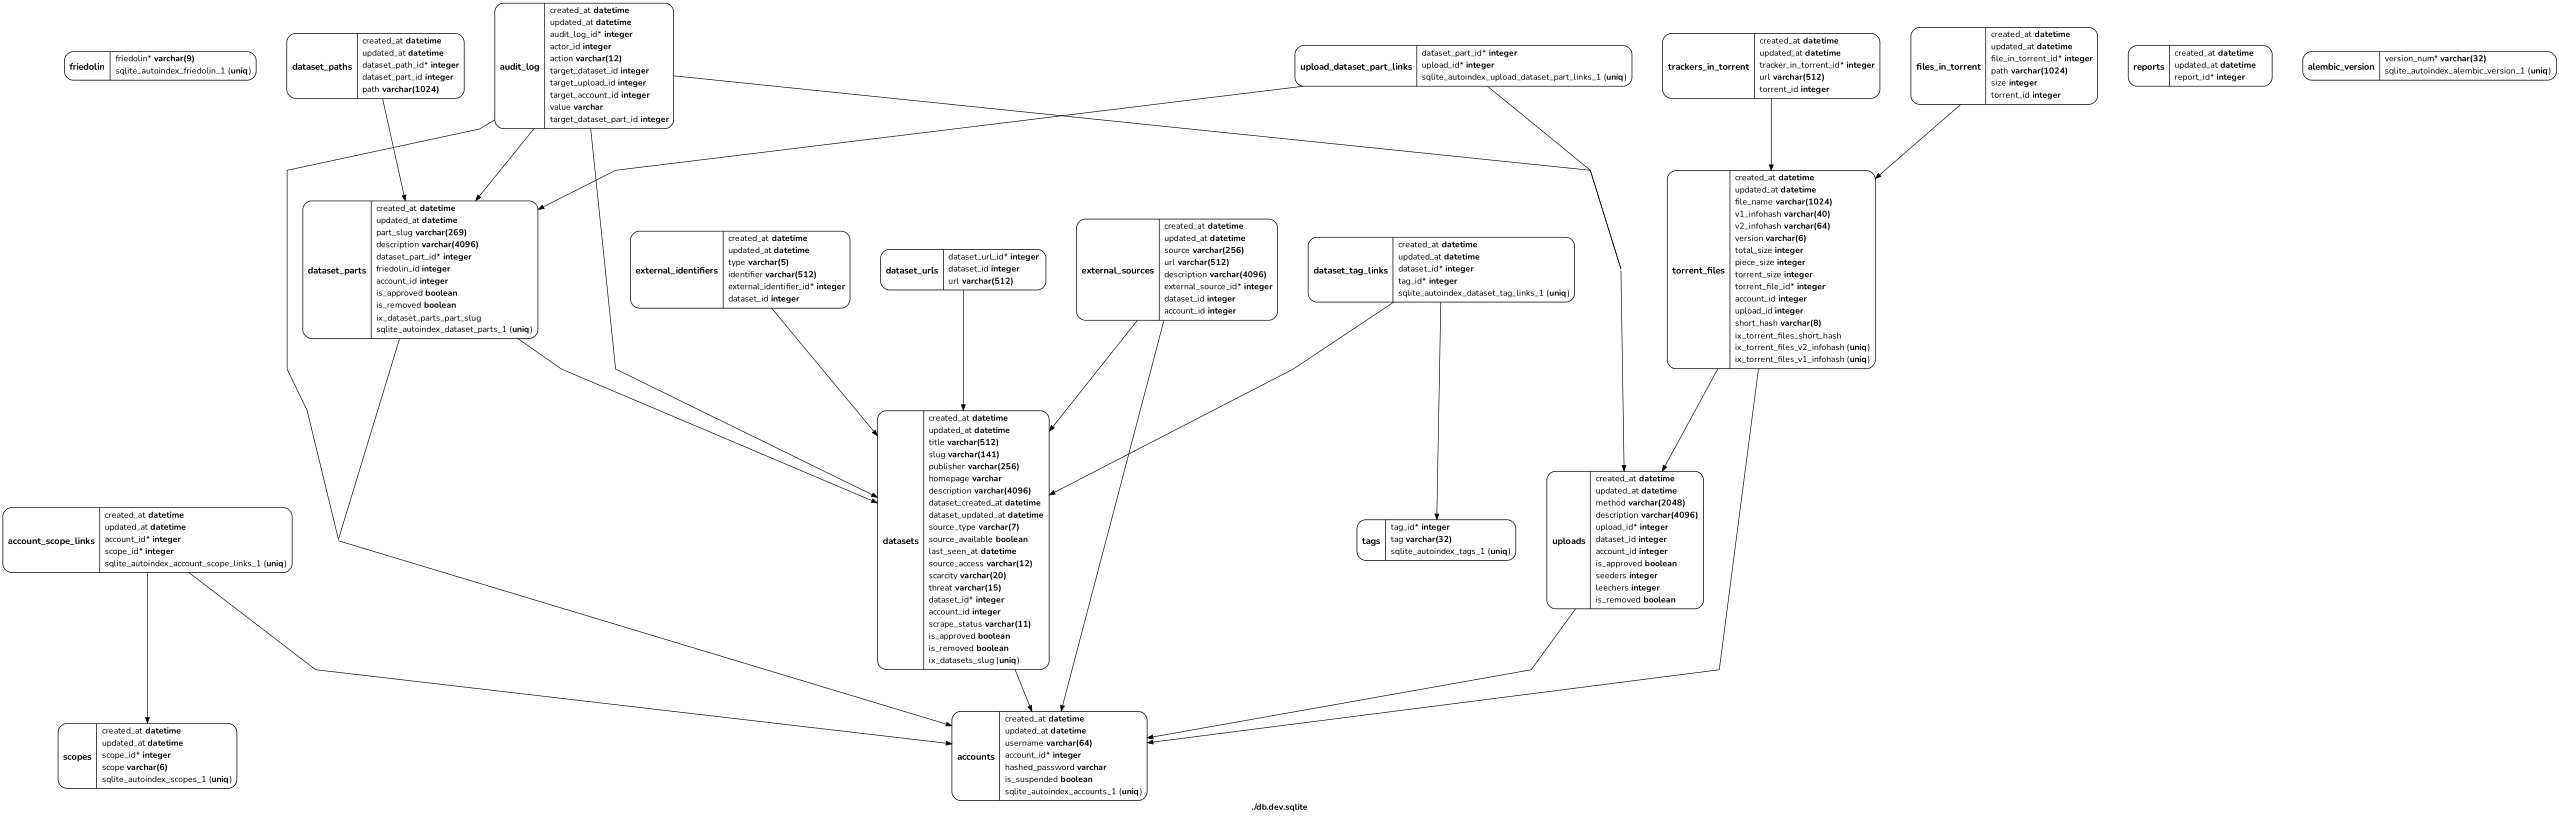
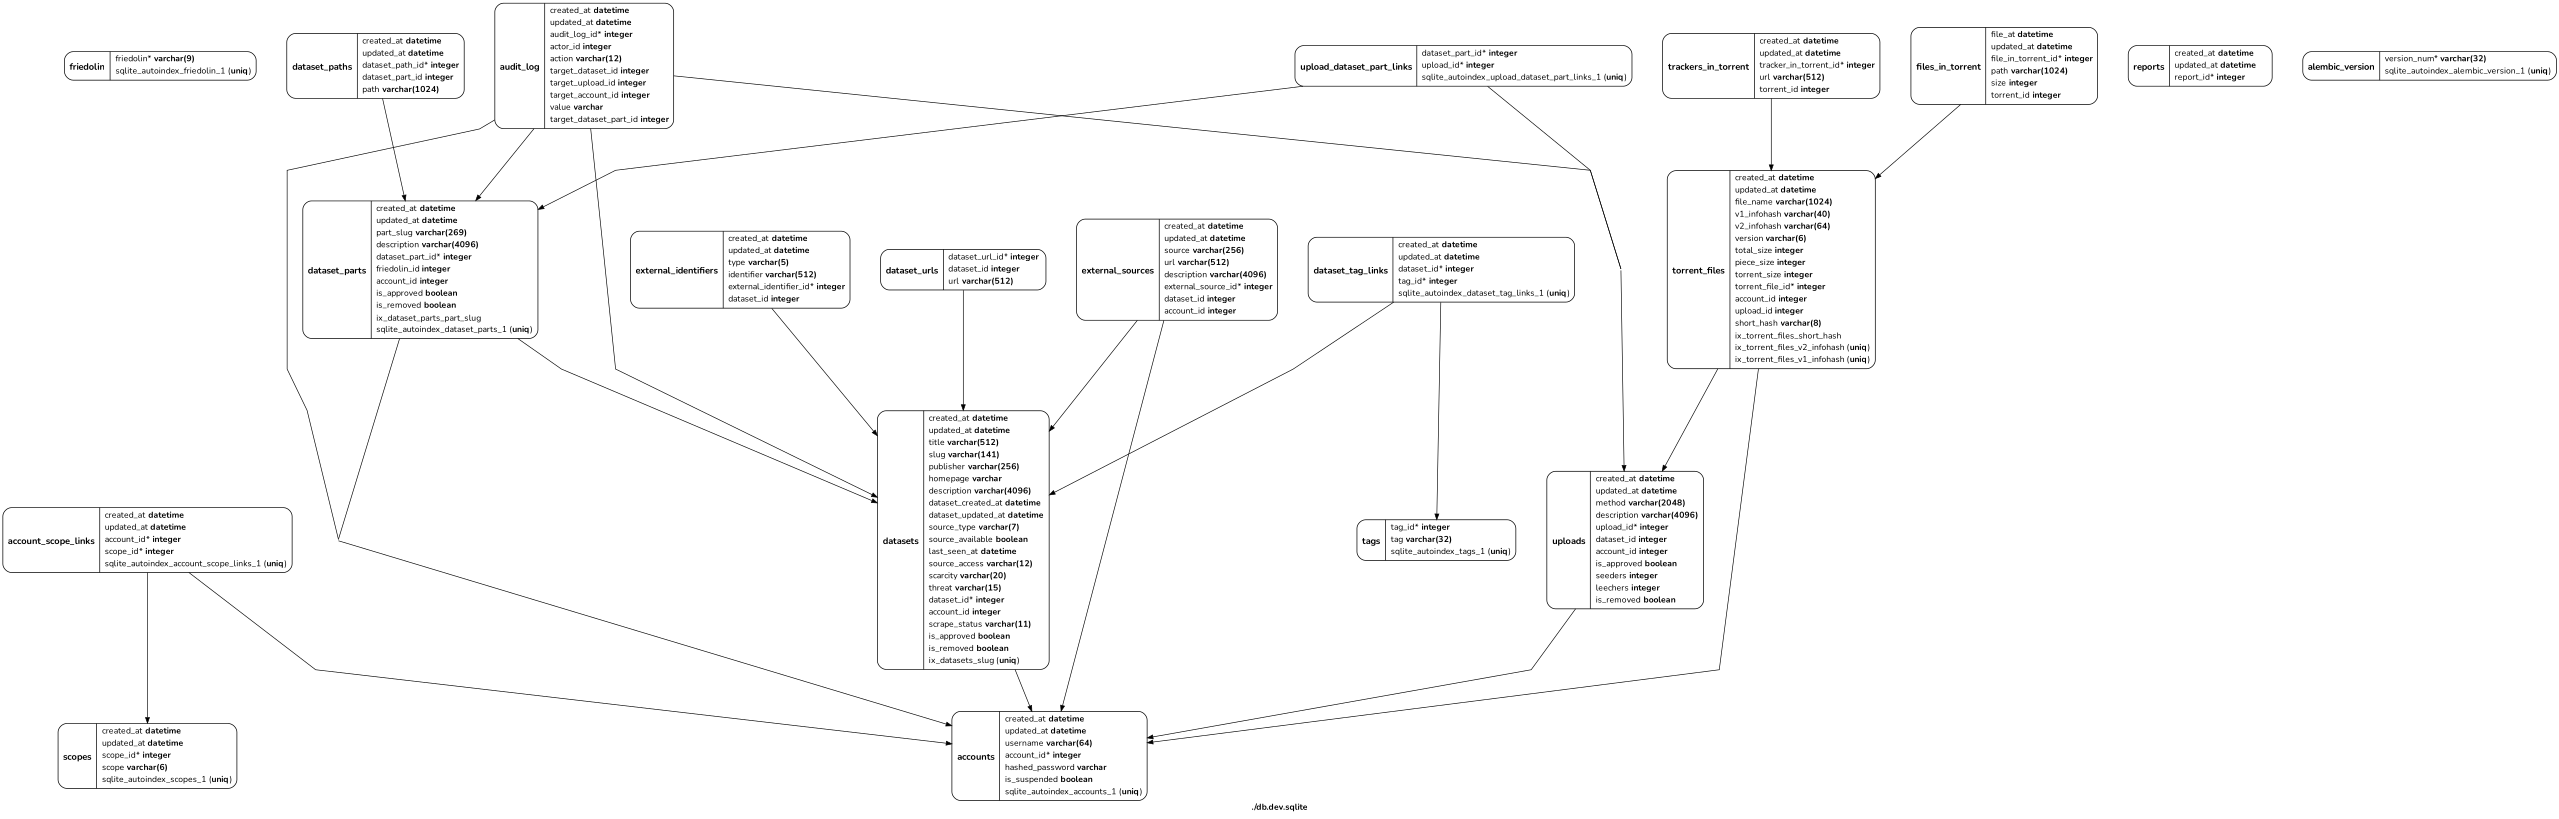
node "files_in_torrent": text "created_at" -> "file_at"
